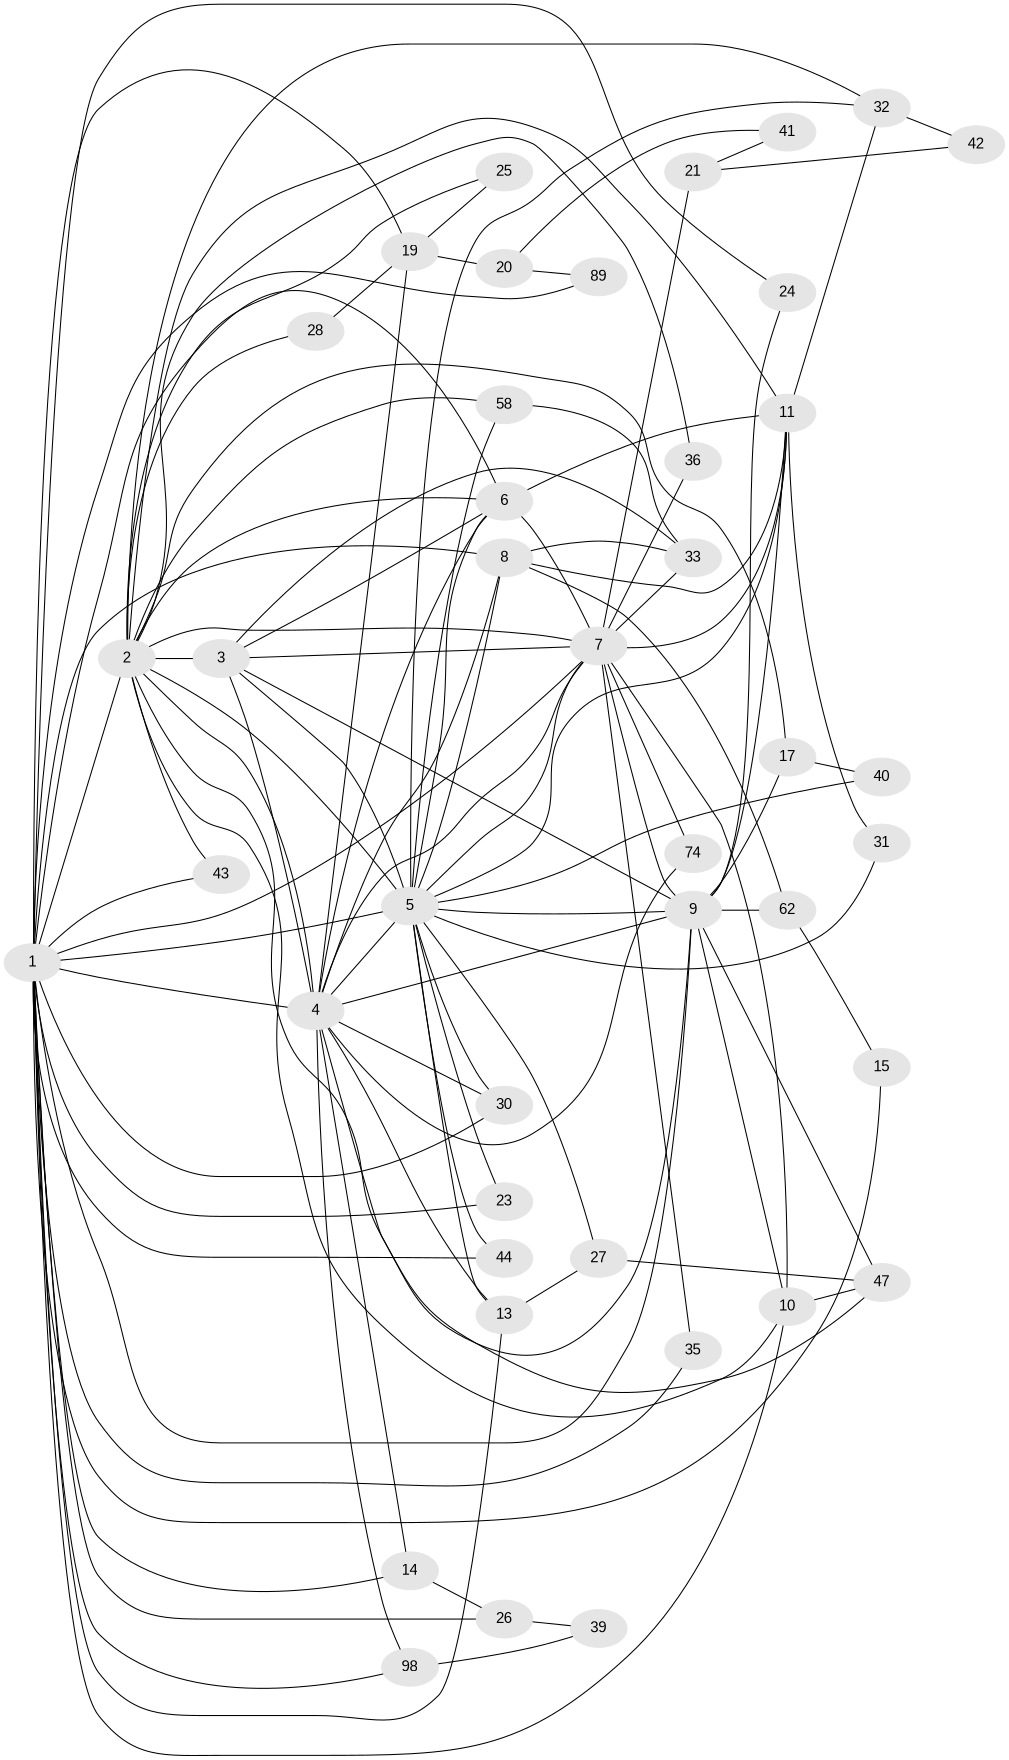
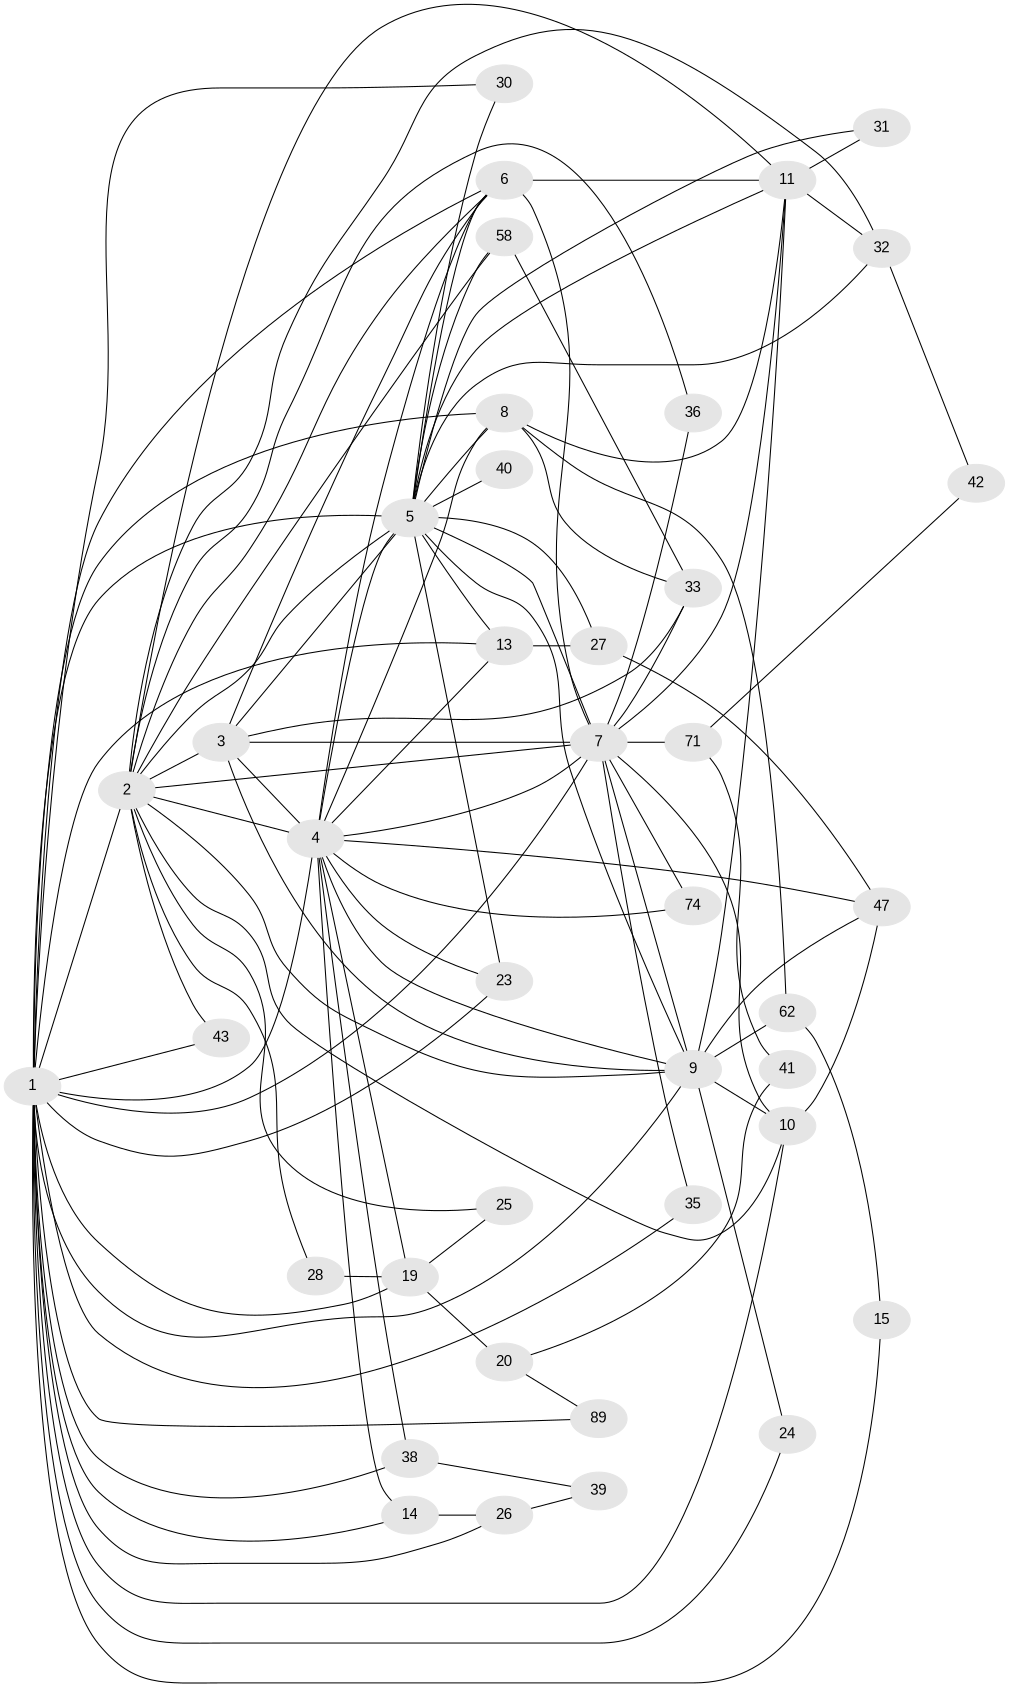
node "21": label "21" -> "71"
node "17": removed
edge "4" -- "30": now "4" -- "23"
node "44": removed
node "98": label "98" -> "38"
